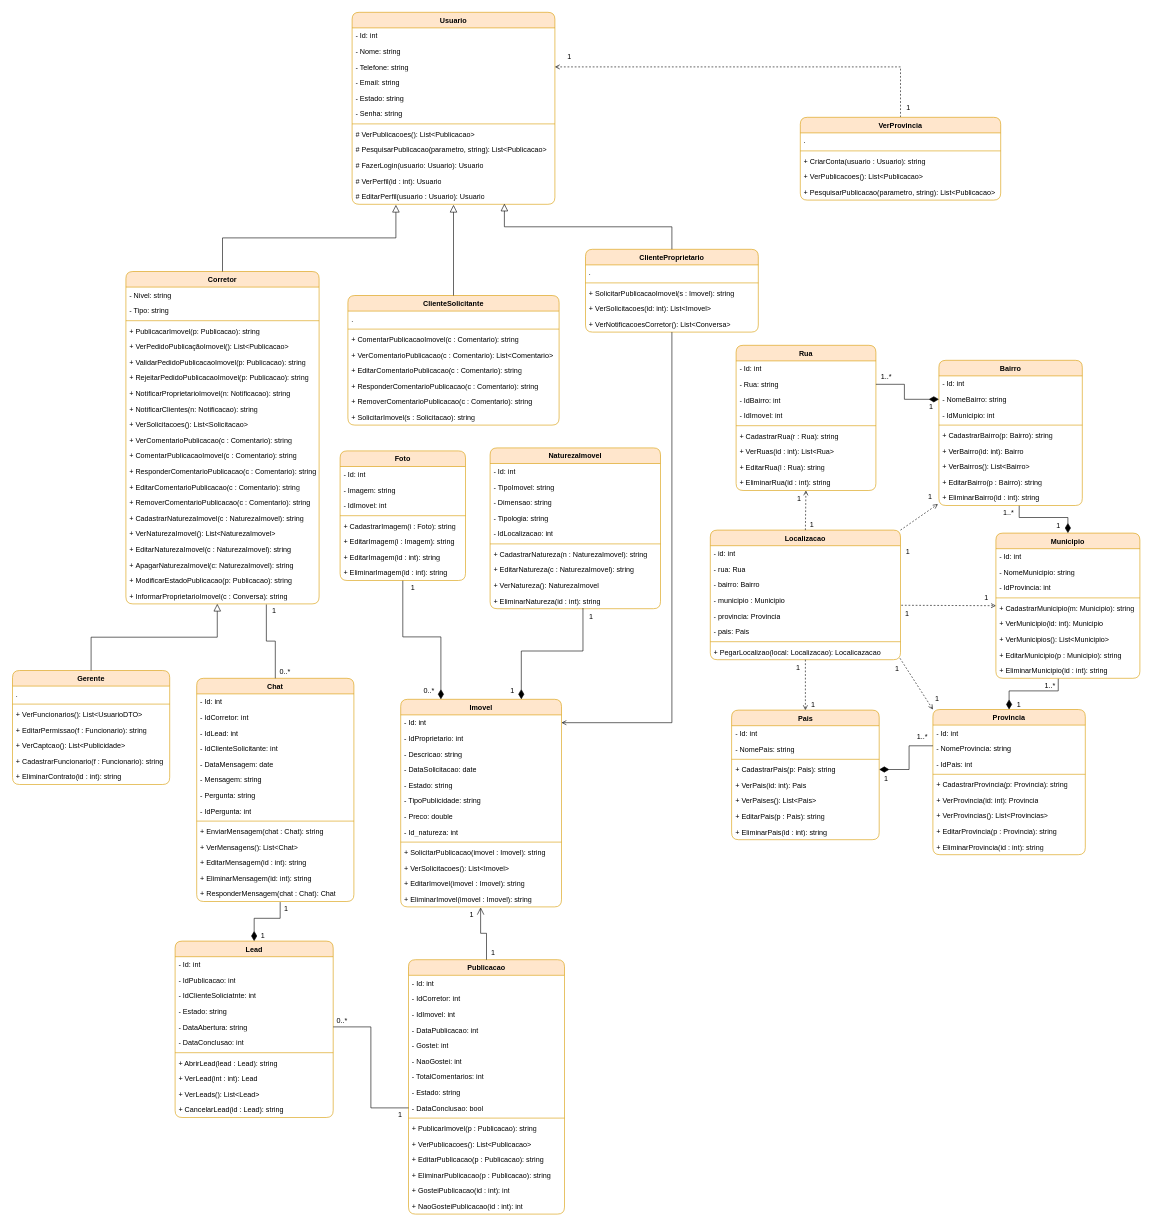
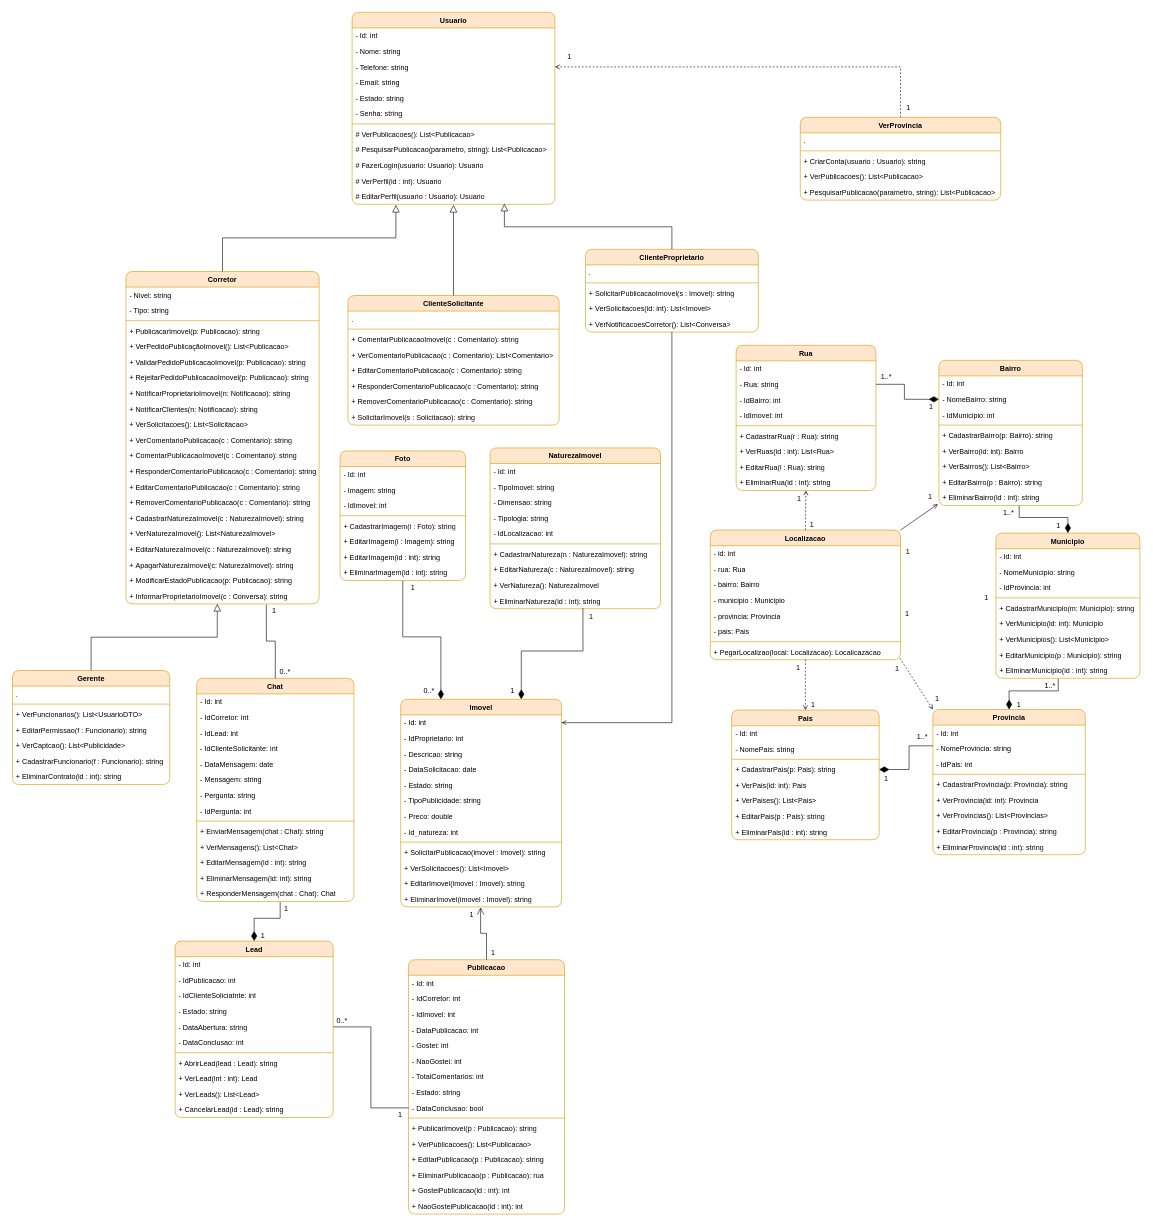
edge "Localizacao" -> "+ EliminarBairro(id : int): string": style dashed -> solid
edge "- municipio : Municipio" -> "Municipio": removed
node "+ EliminarPublicacao(p : Publicacao): string": label "+ EliminarPublicacao(p : Publicacao): string" -> "+ EliminarPublicacao(p : Publicacao): rua"
